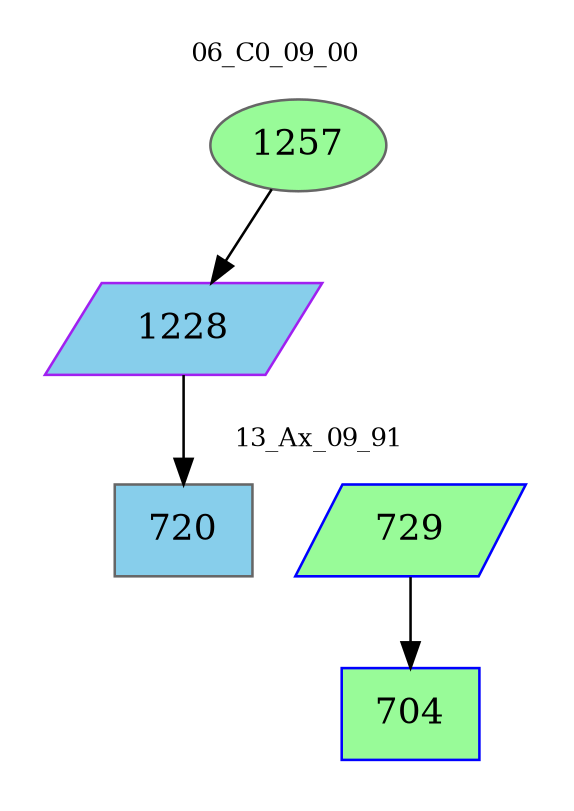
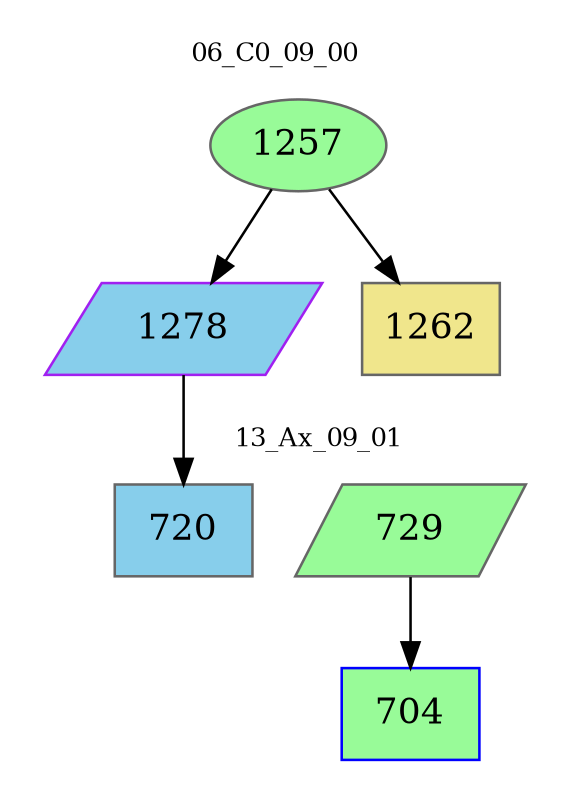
node "1228": label "1228" -> "1278"
node "1262": added
cluster "13_Ax_09_91": label "13_Ax_09_91" -> "13_Ax_09_01"
node "729": color blue -> gray40
